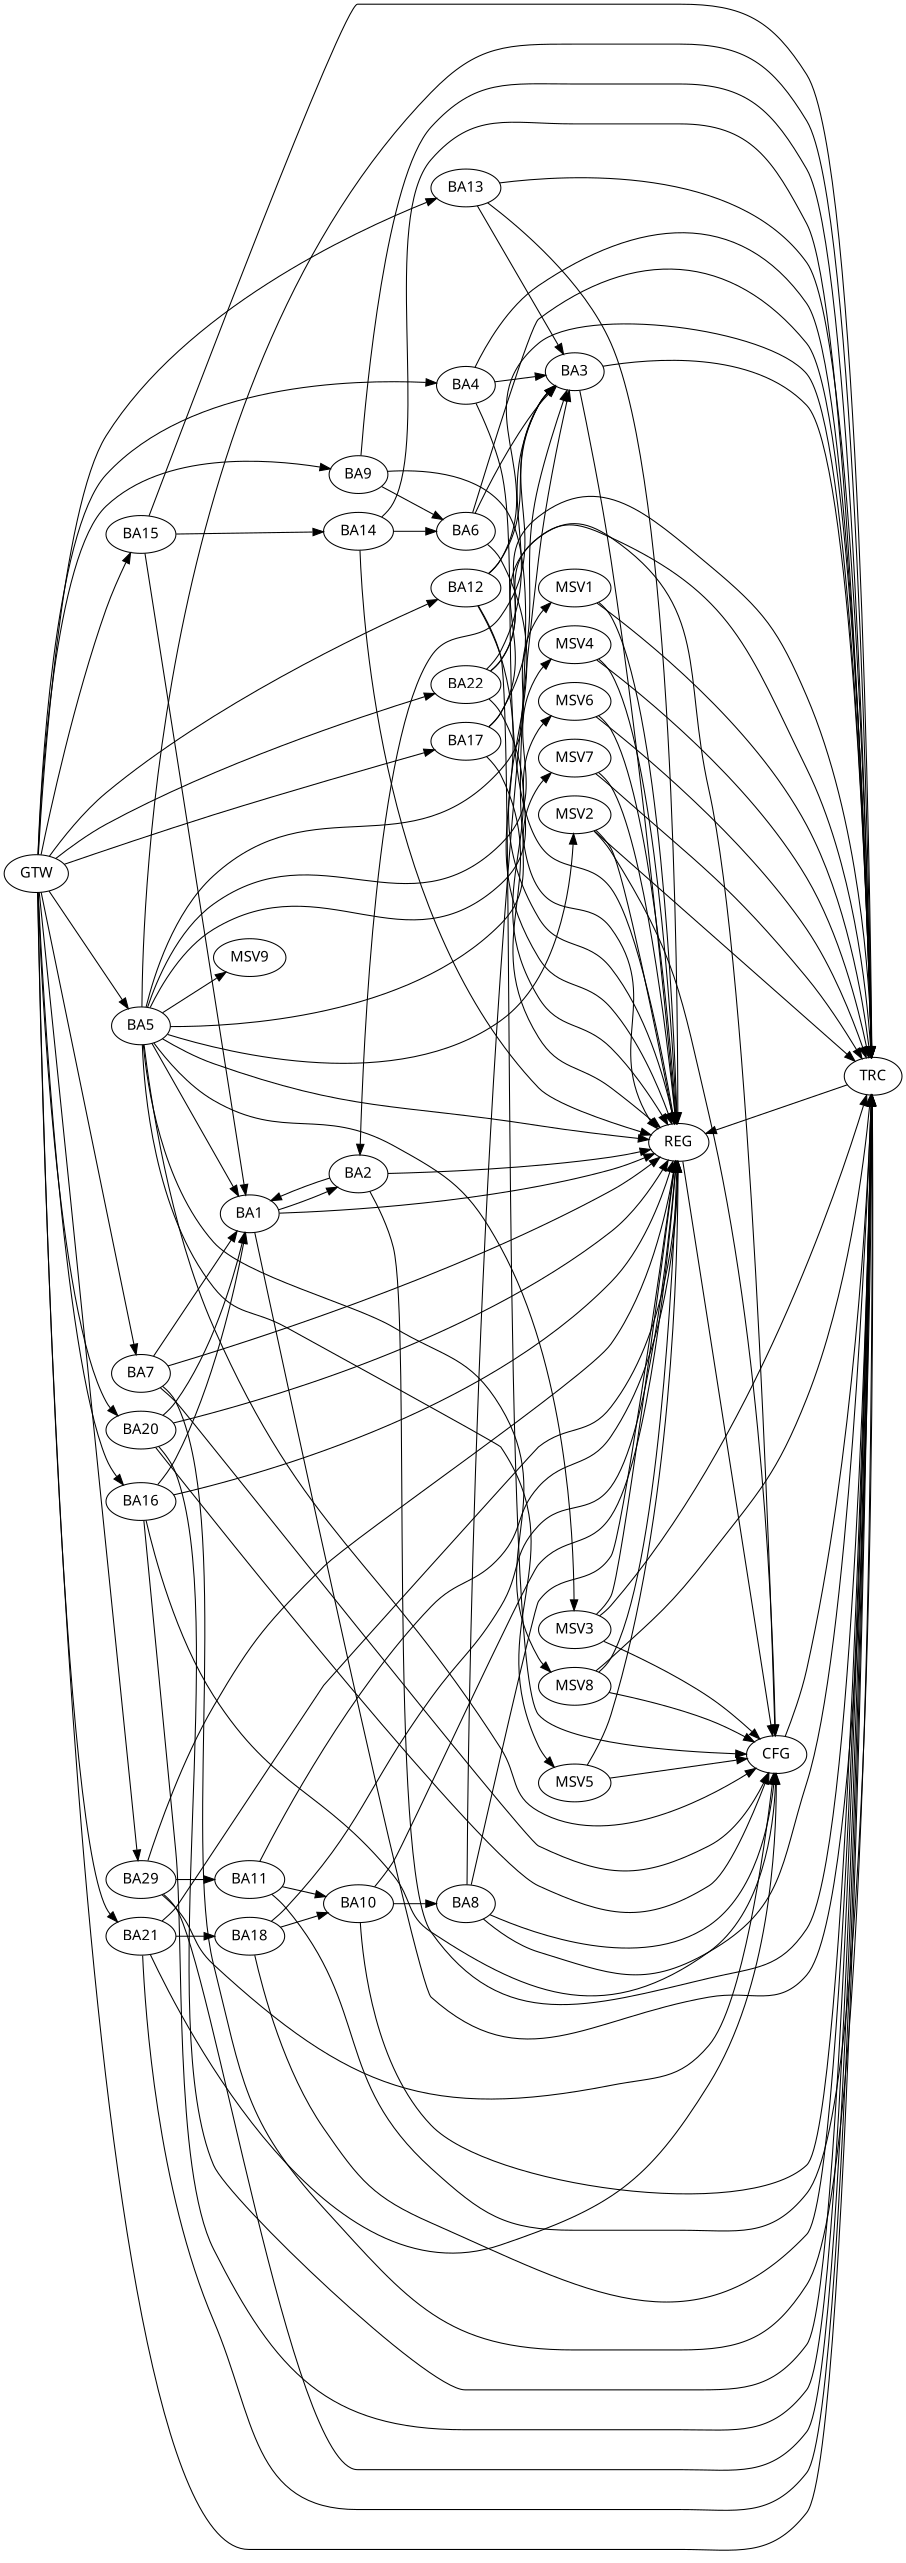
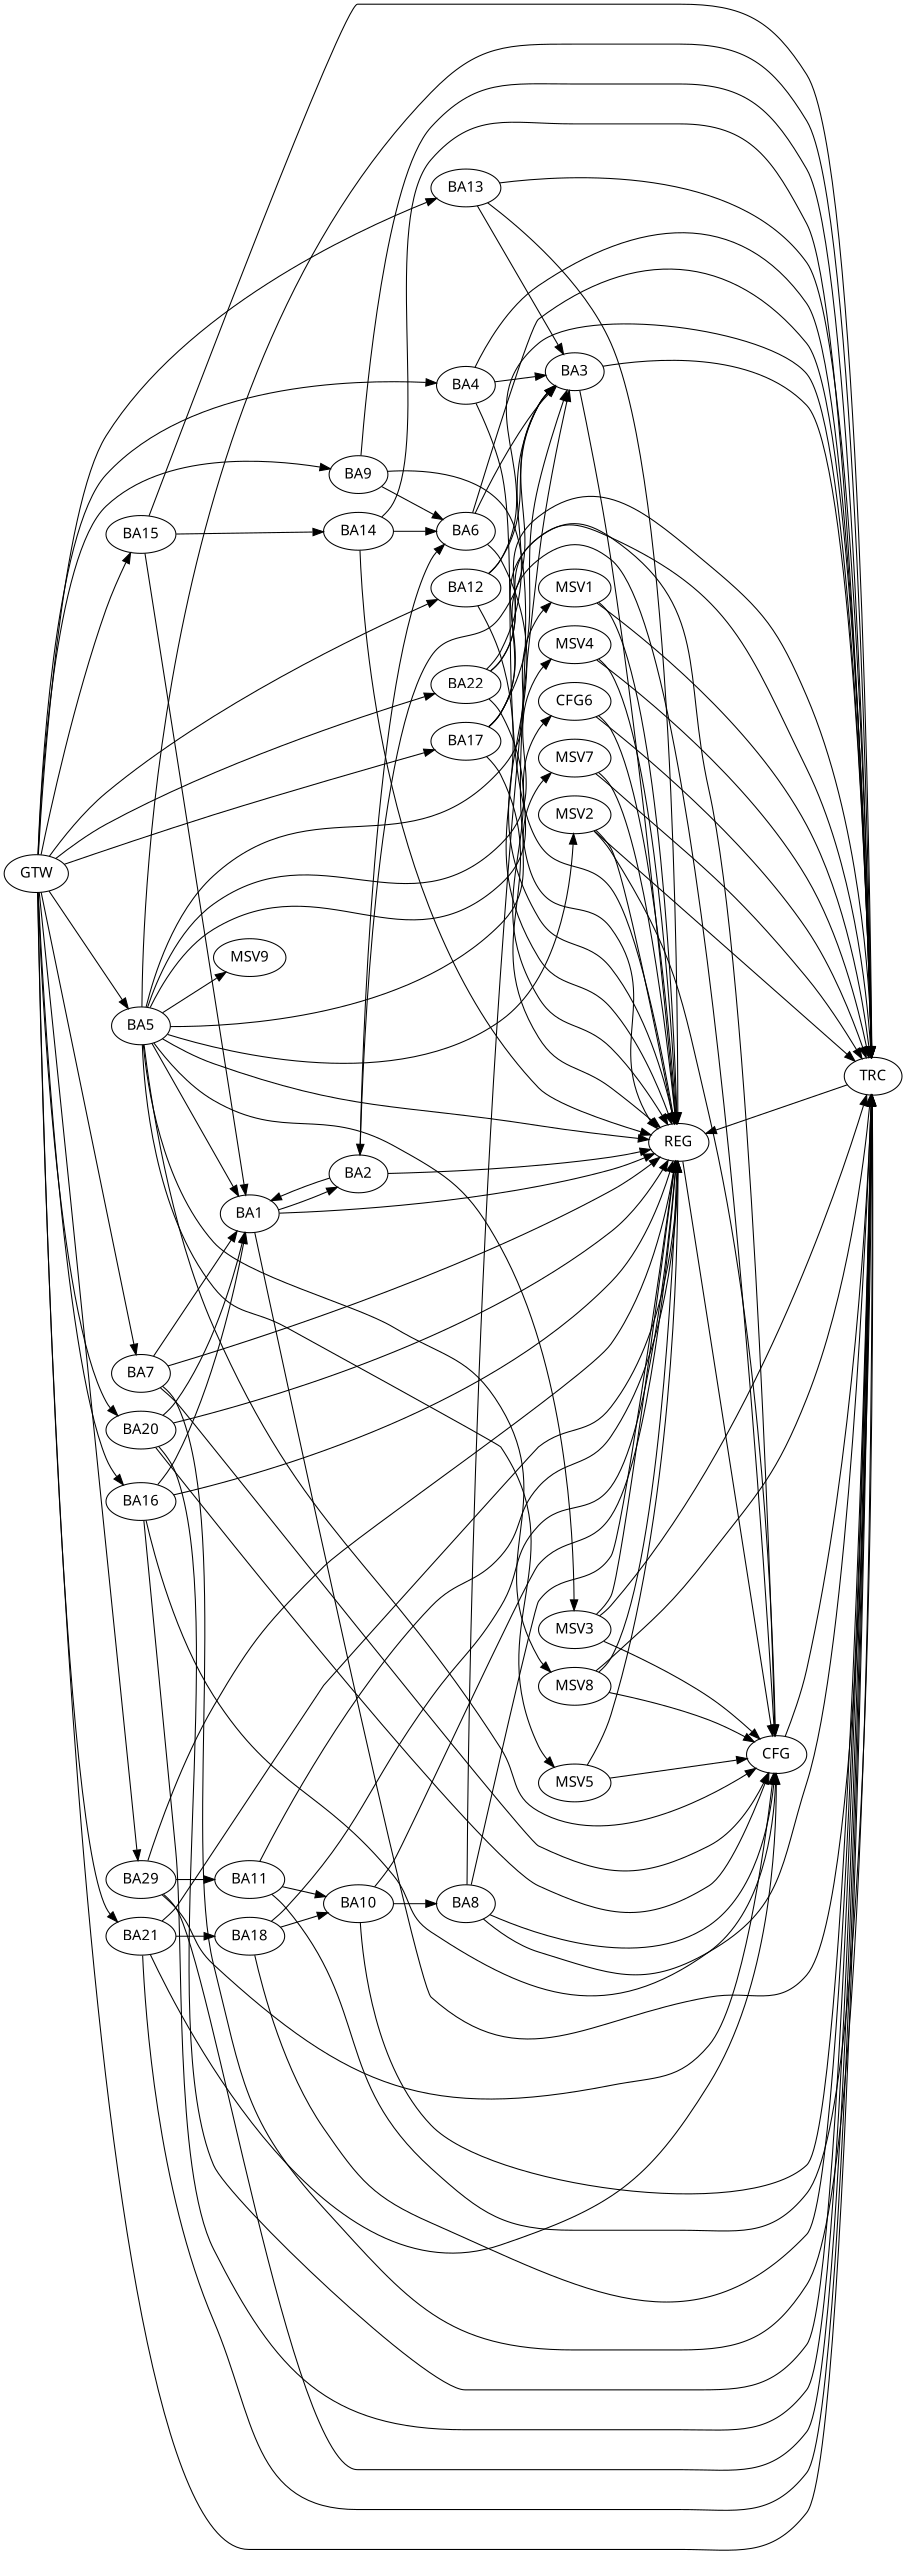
node "MSV6": label "MSV6" -> "CFG6"
edge "BA12" -> "CFG": now "BA17" -> "CFG"
edge "BA2" -> "TRC": now "BA2" -> "BA6"
